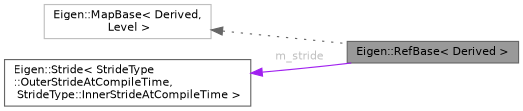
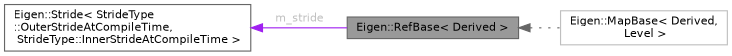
edge "Eigen::RefBase< Derived >" -> "Eigen::MapBase< Derived, Level >": reversed
